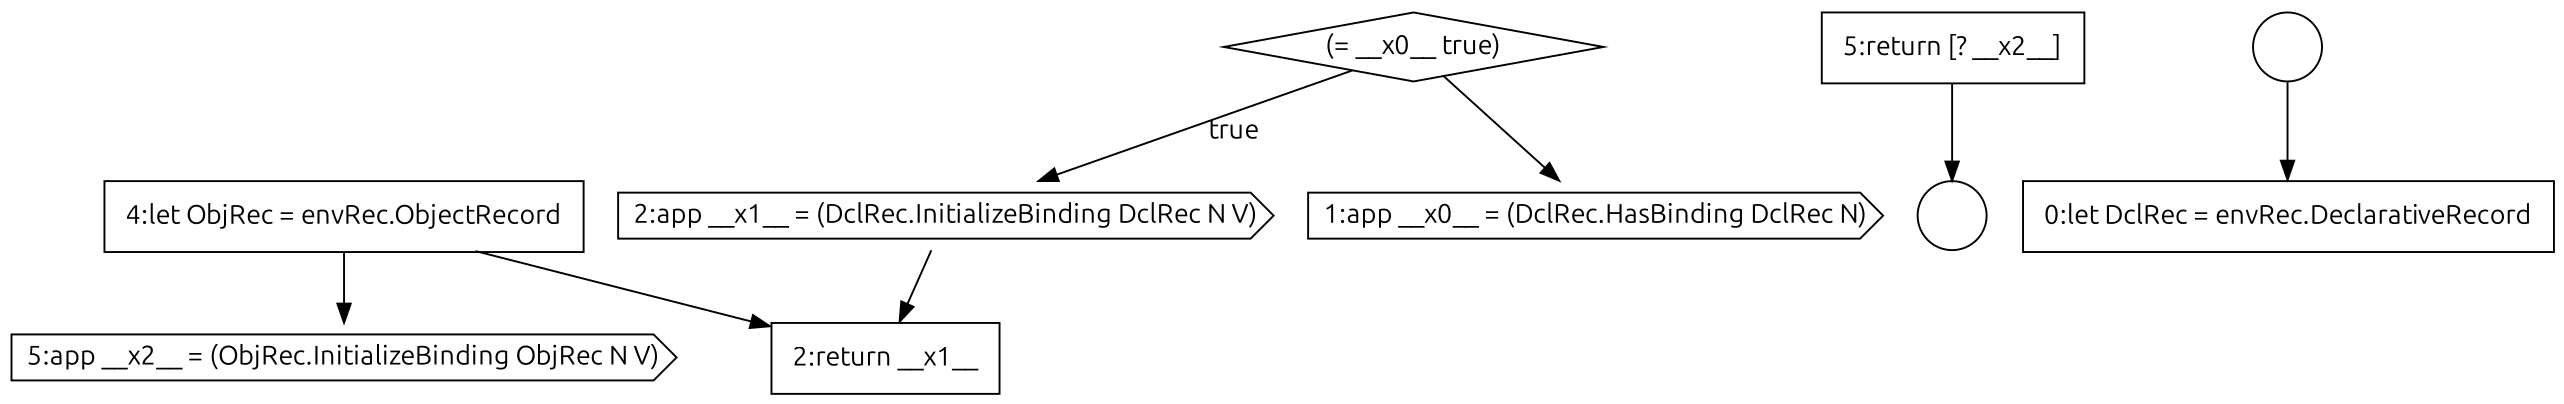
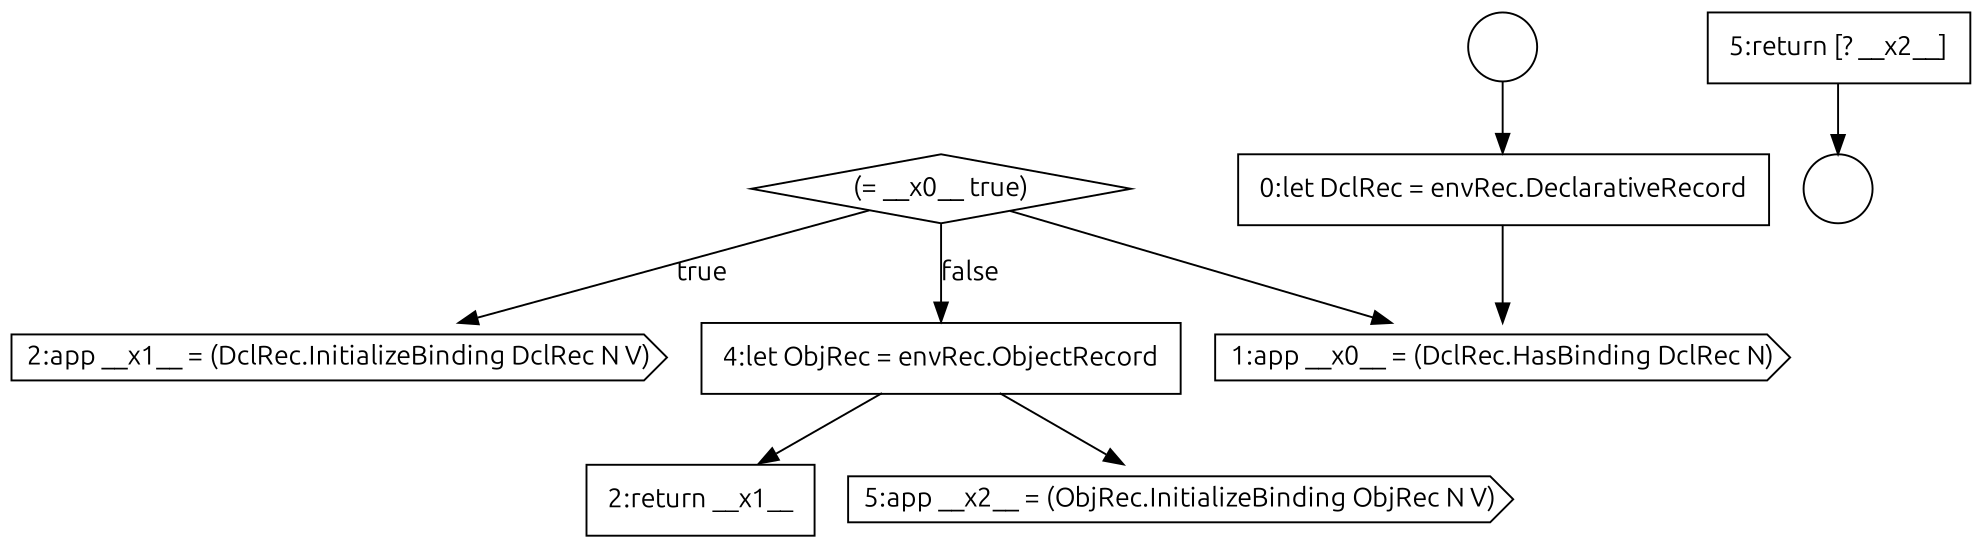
edge "(= __x0__ true)" -> "4:let ObjRec = envRec.ObjectRecord": added, label "false"
edge "0:let DclRec = envRec.DeclarativeRecord" -> "1:app __x0__ = (DclRec.HasBinding DclRec N)": added
edge "2:app __x1__ = (DclRec.InitializeBinding DclRec N V)" -> "2:return __x1__": removed
